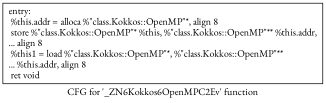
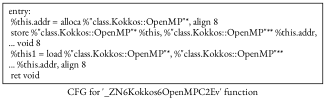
node "entry:": text "... align 8" -> "... void 8"
